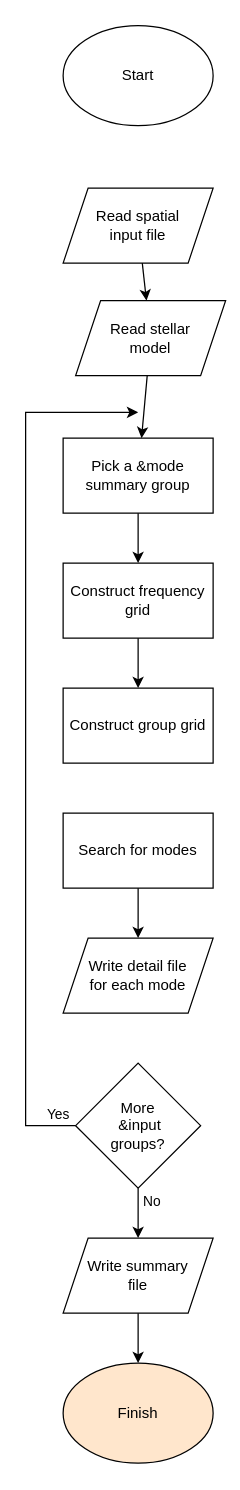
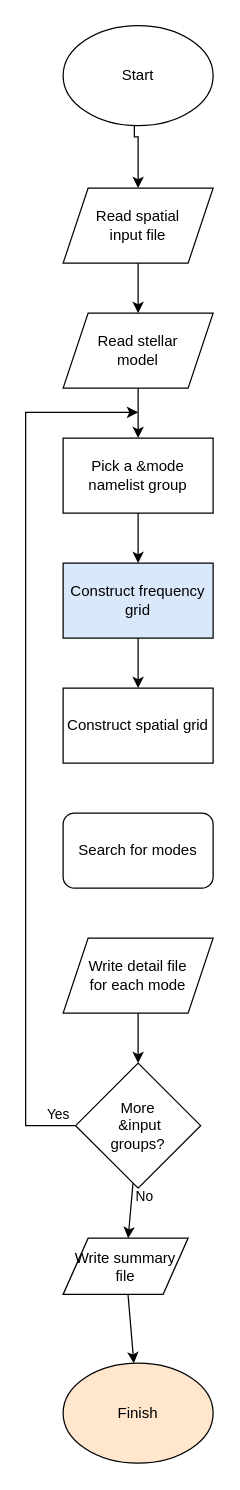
edge "Start" -> "Read spatial input file": added
node "Read stellar model": moved (151, 338) -> (138, 351)
node "Pick a &mode summary group": label "Pick a &mode summary group" -> "Pick a &mode namelist group"
node "Construct frequency grid": fillcolor #ffffff -> #dae8fc
node "Construct group grid": label "Construct group grid" -> "Construct spatial grid"
node "Search for modes": shape rectangle -> rounded rectangle
edge "Search for modes" -> "Write detail file for each mode": removed
edge "Write detail file for each mode" -> "More &input groups?": added
node "Write summary file": size 150x75 -> 125x56
